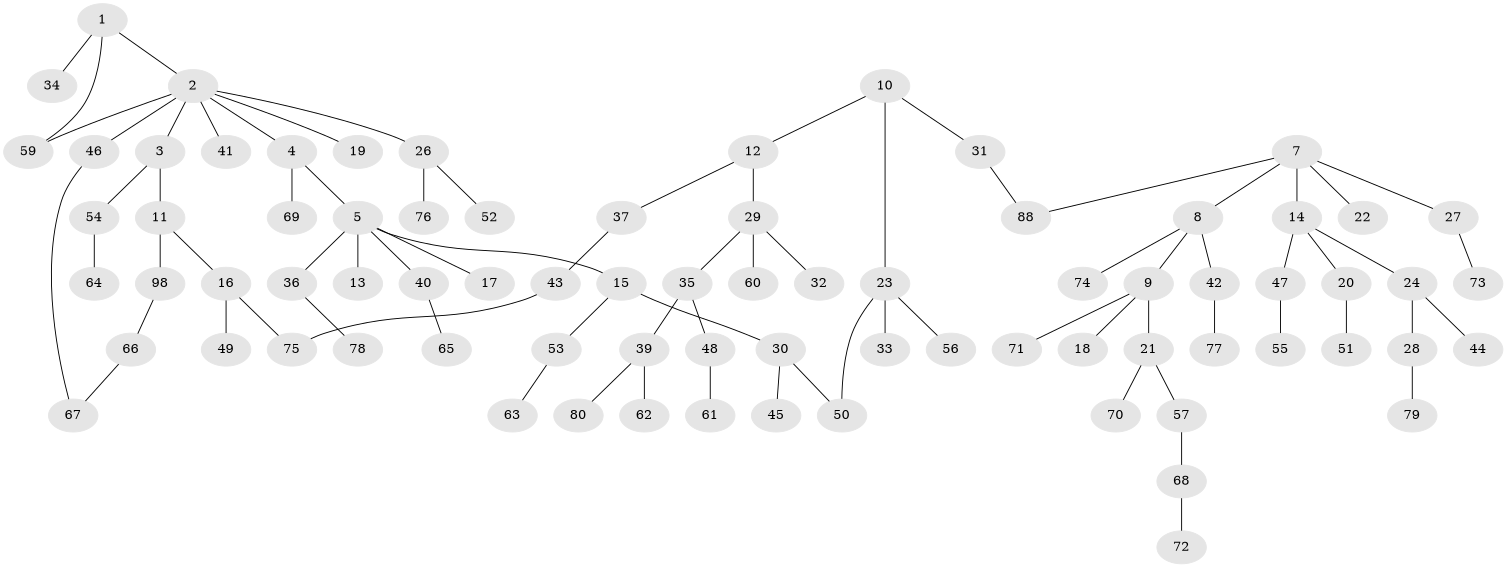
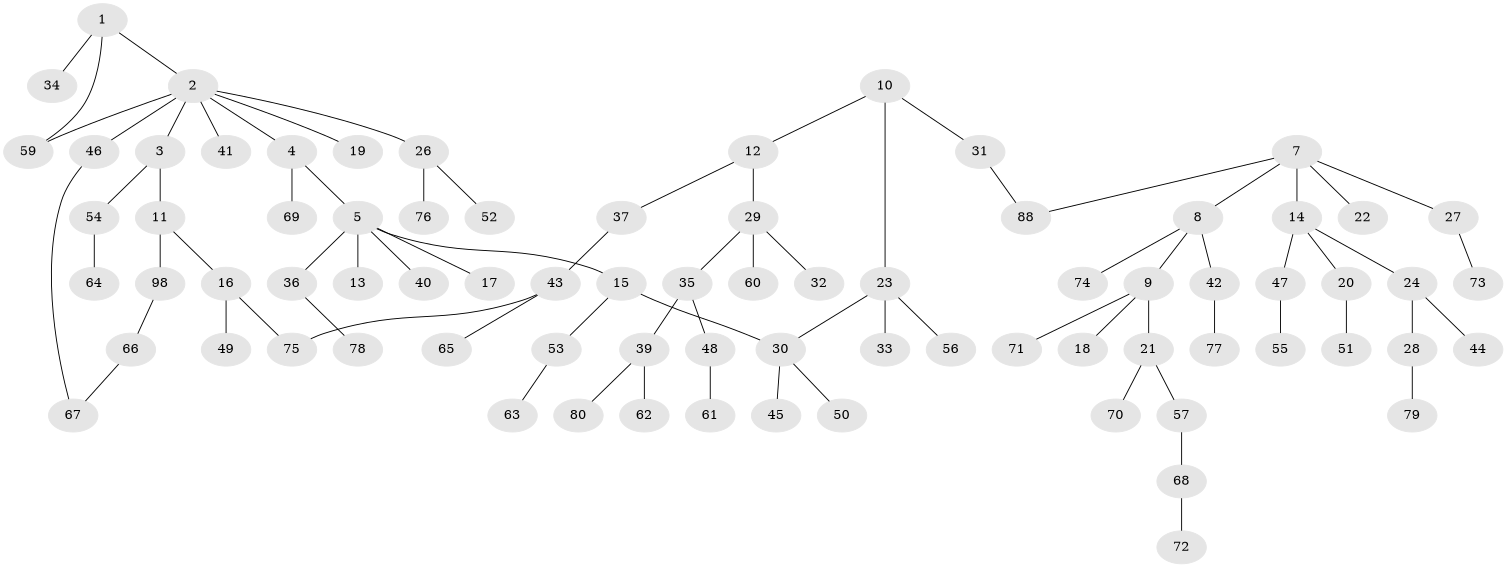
edge "40" -- "65": now "43" -- "65"
edge "23" -- "50": now "23" -- "30"
